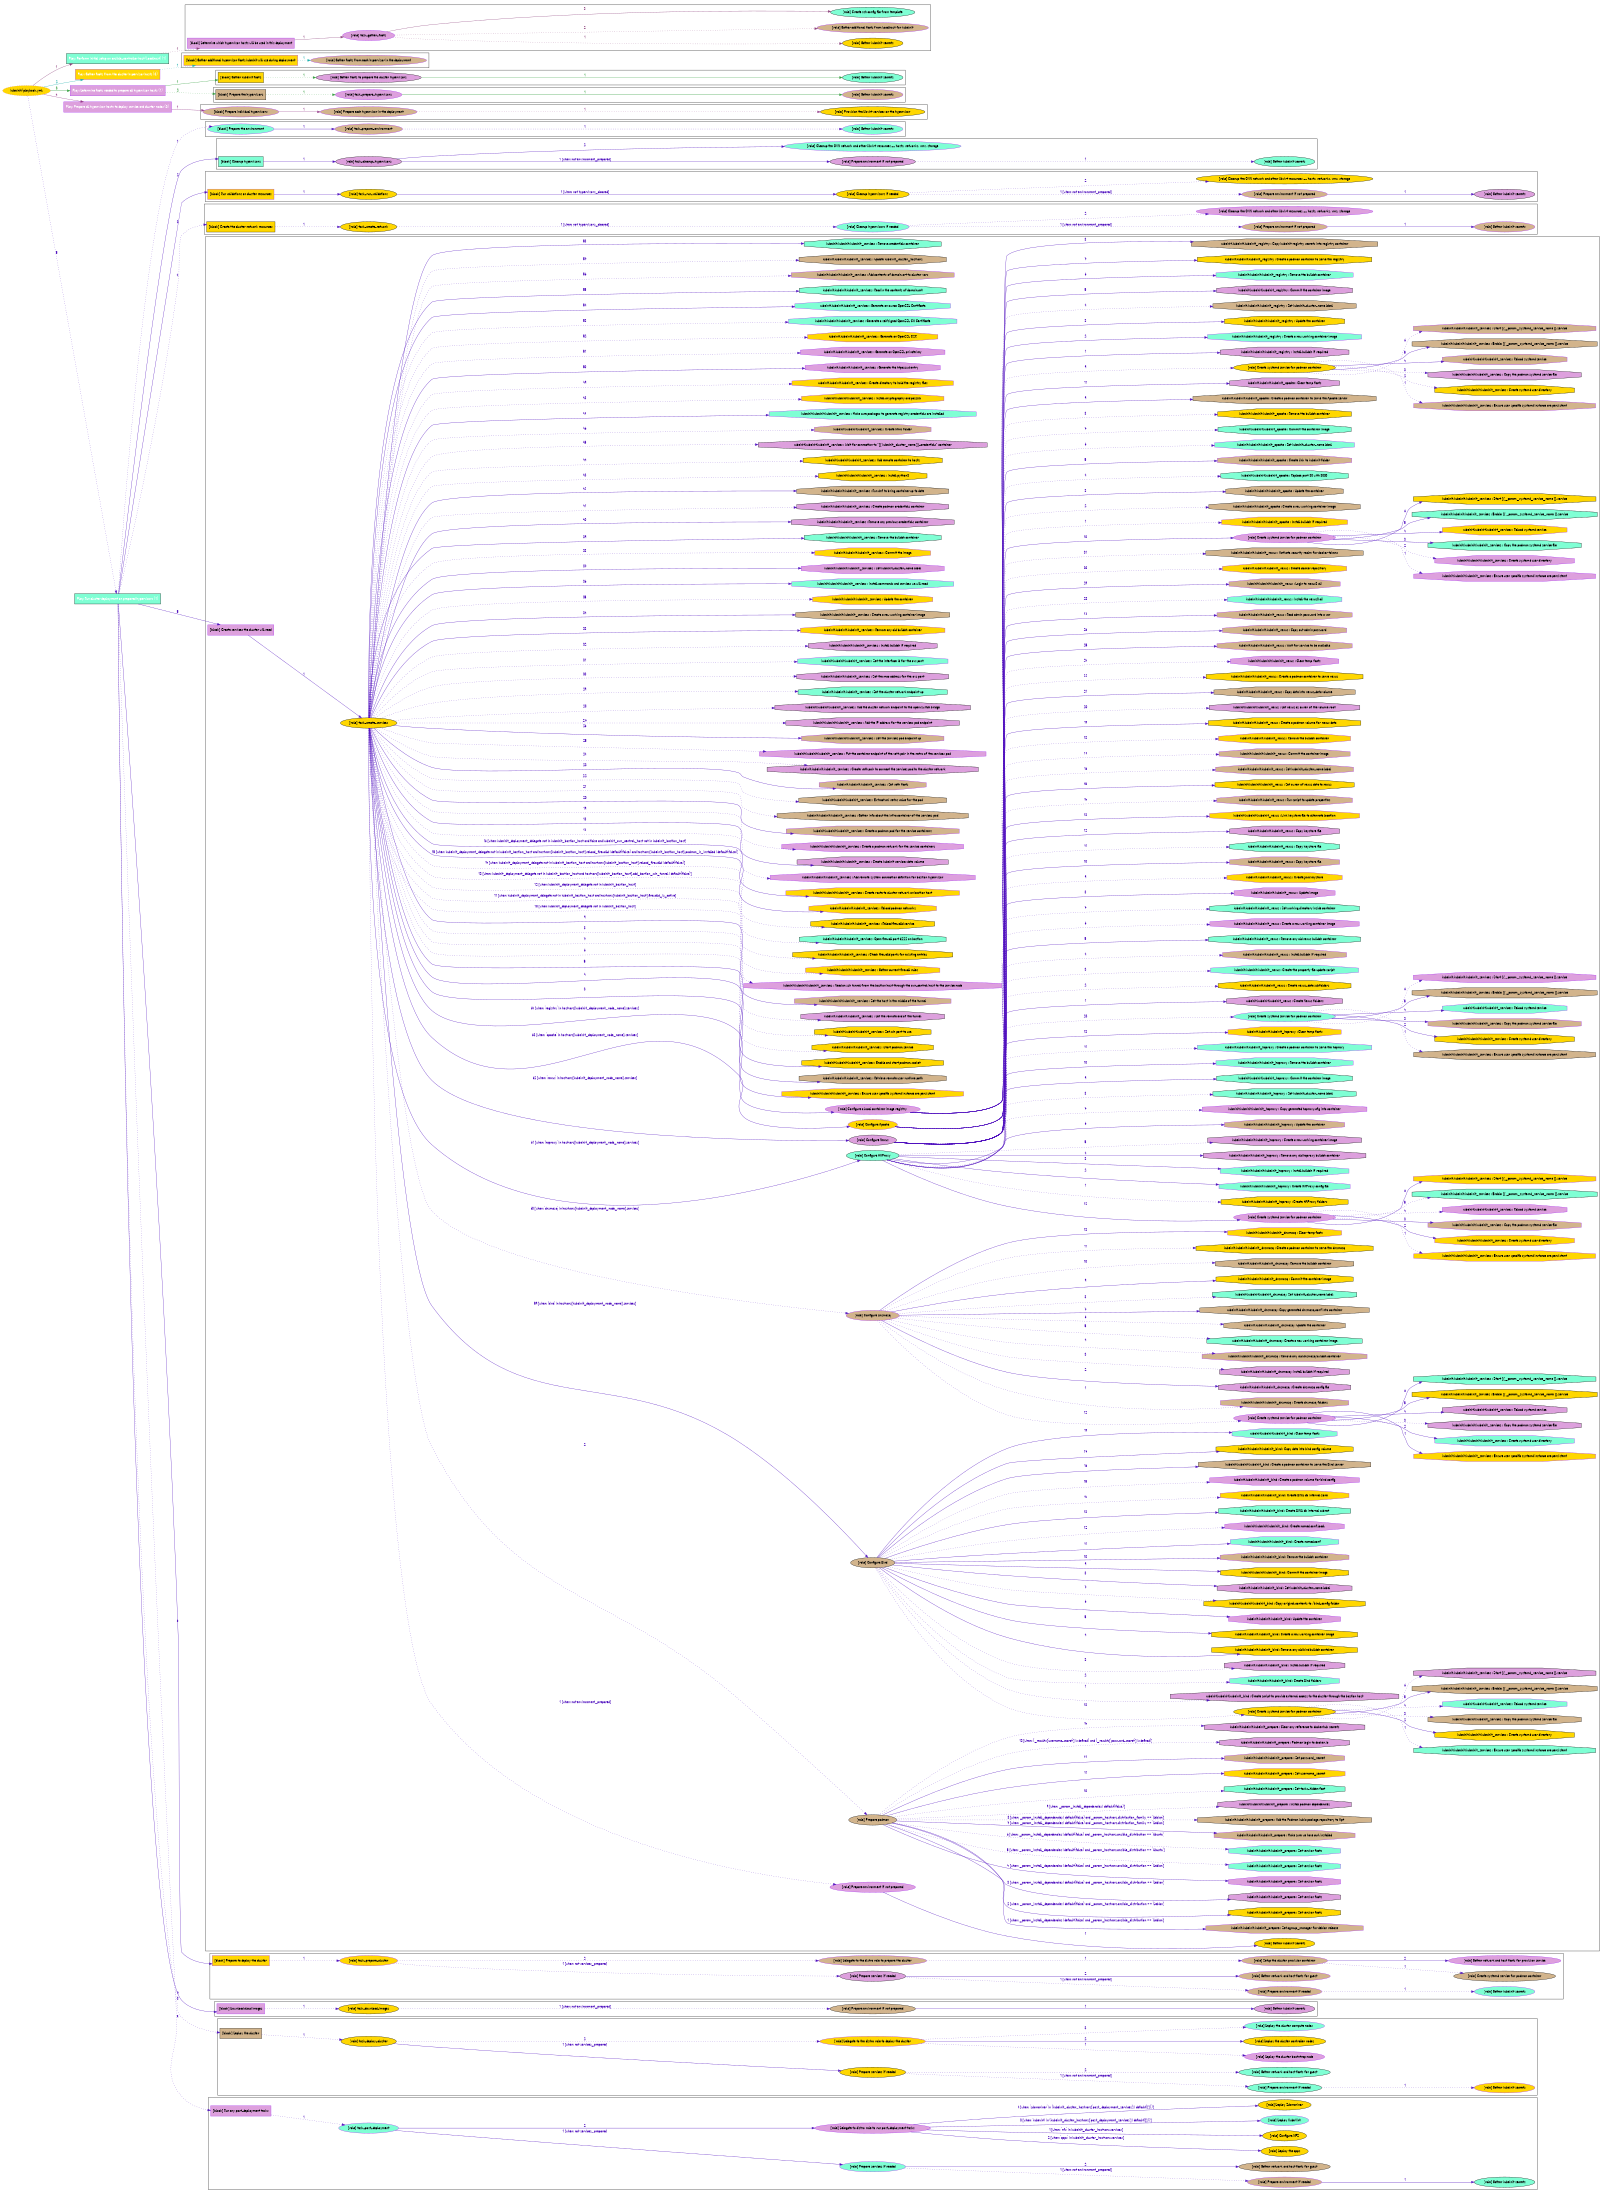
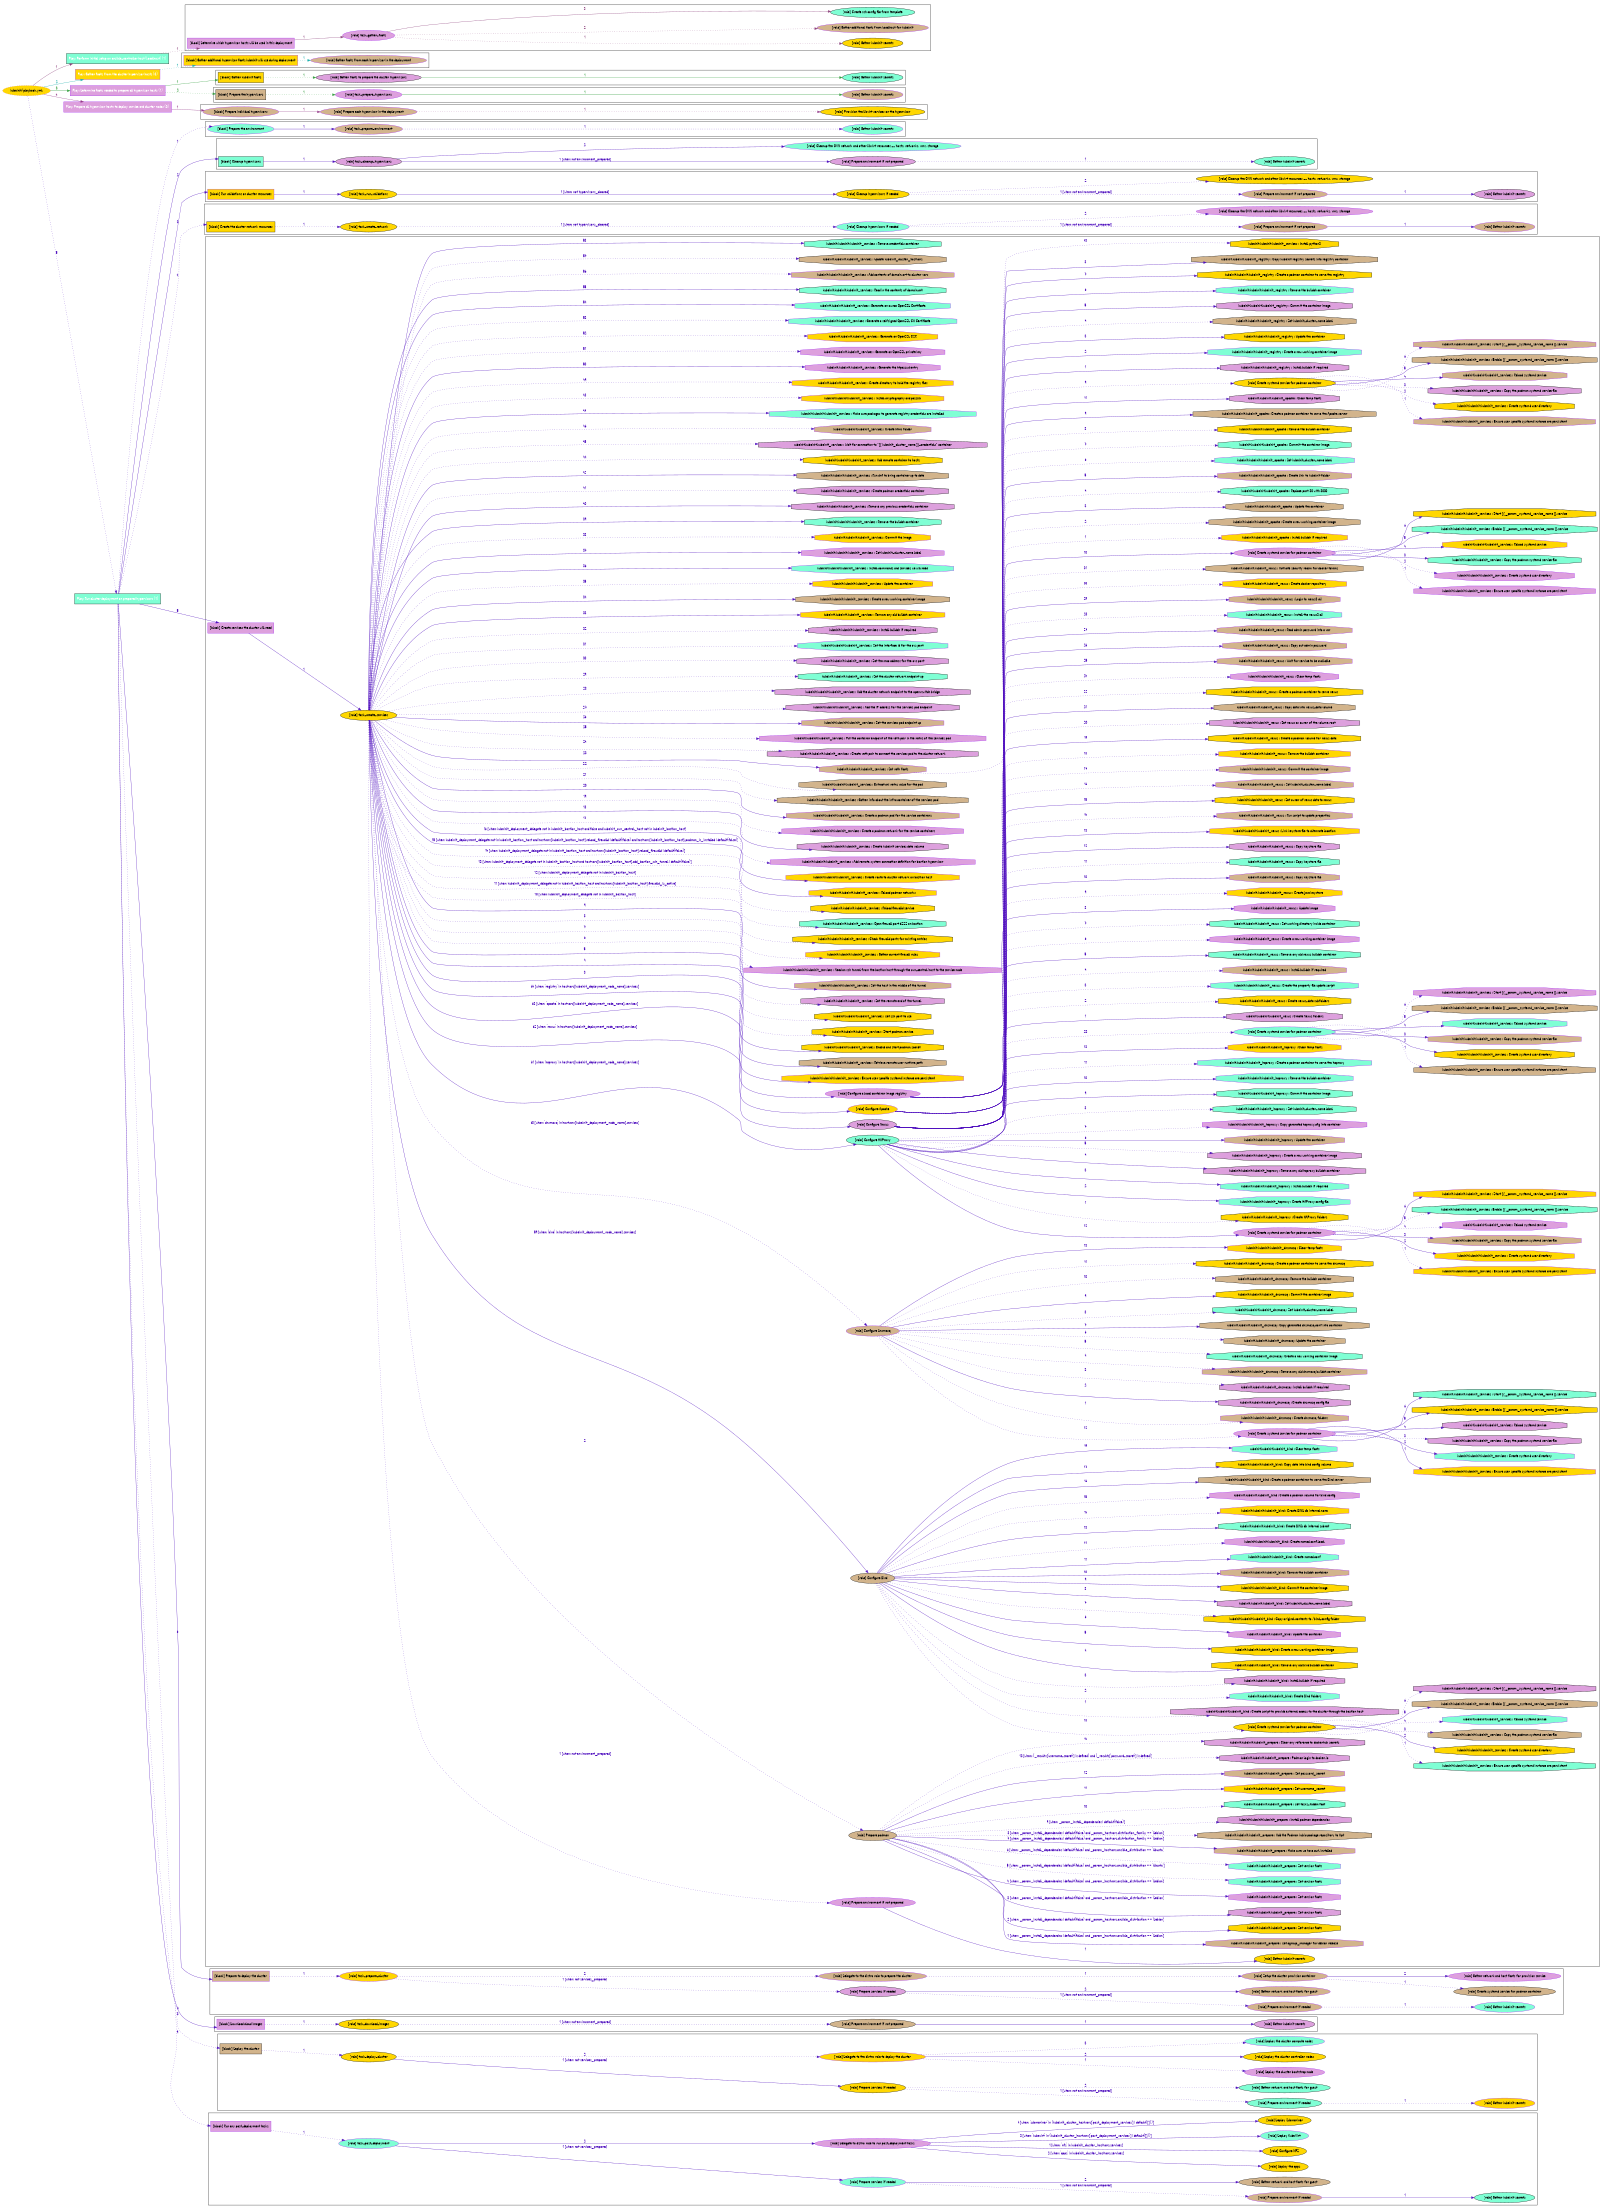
edge "[role] task-create-services" -> "kubeinit.kubeinit.kubeinit_services : Install python3": now "kubeinit.kubeinit.kubeinit_services : Set veth facts" -> "kubeinit.kubeinit.kubeinit_services : Install python3"
node "[block] Prepare to deploy the cluster": fillcolor gold -> tan
